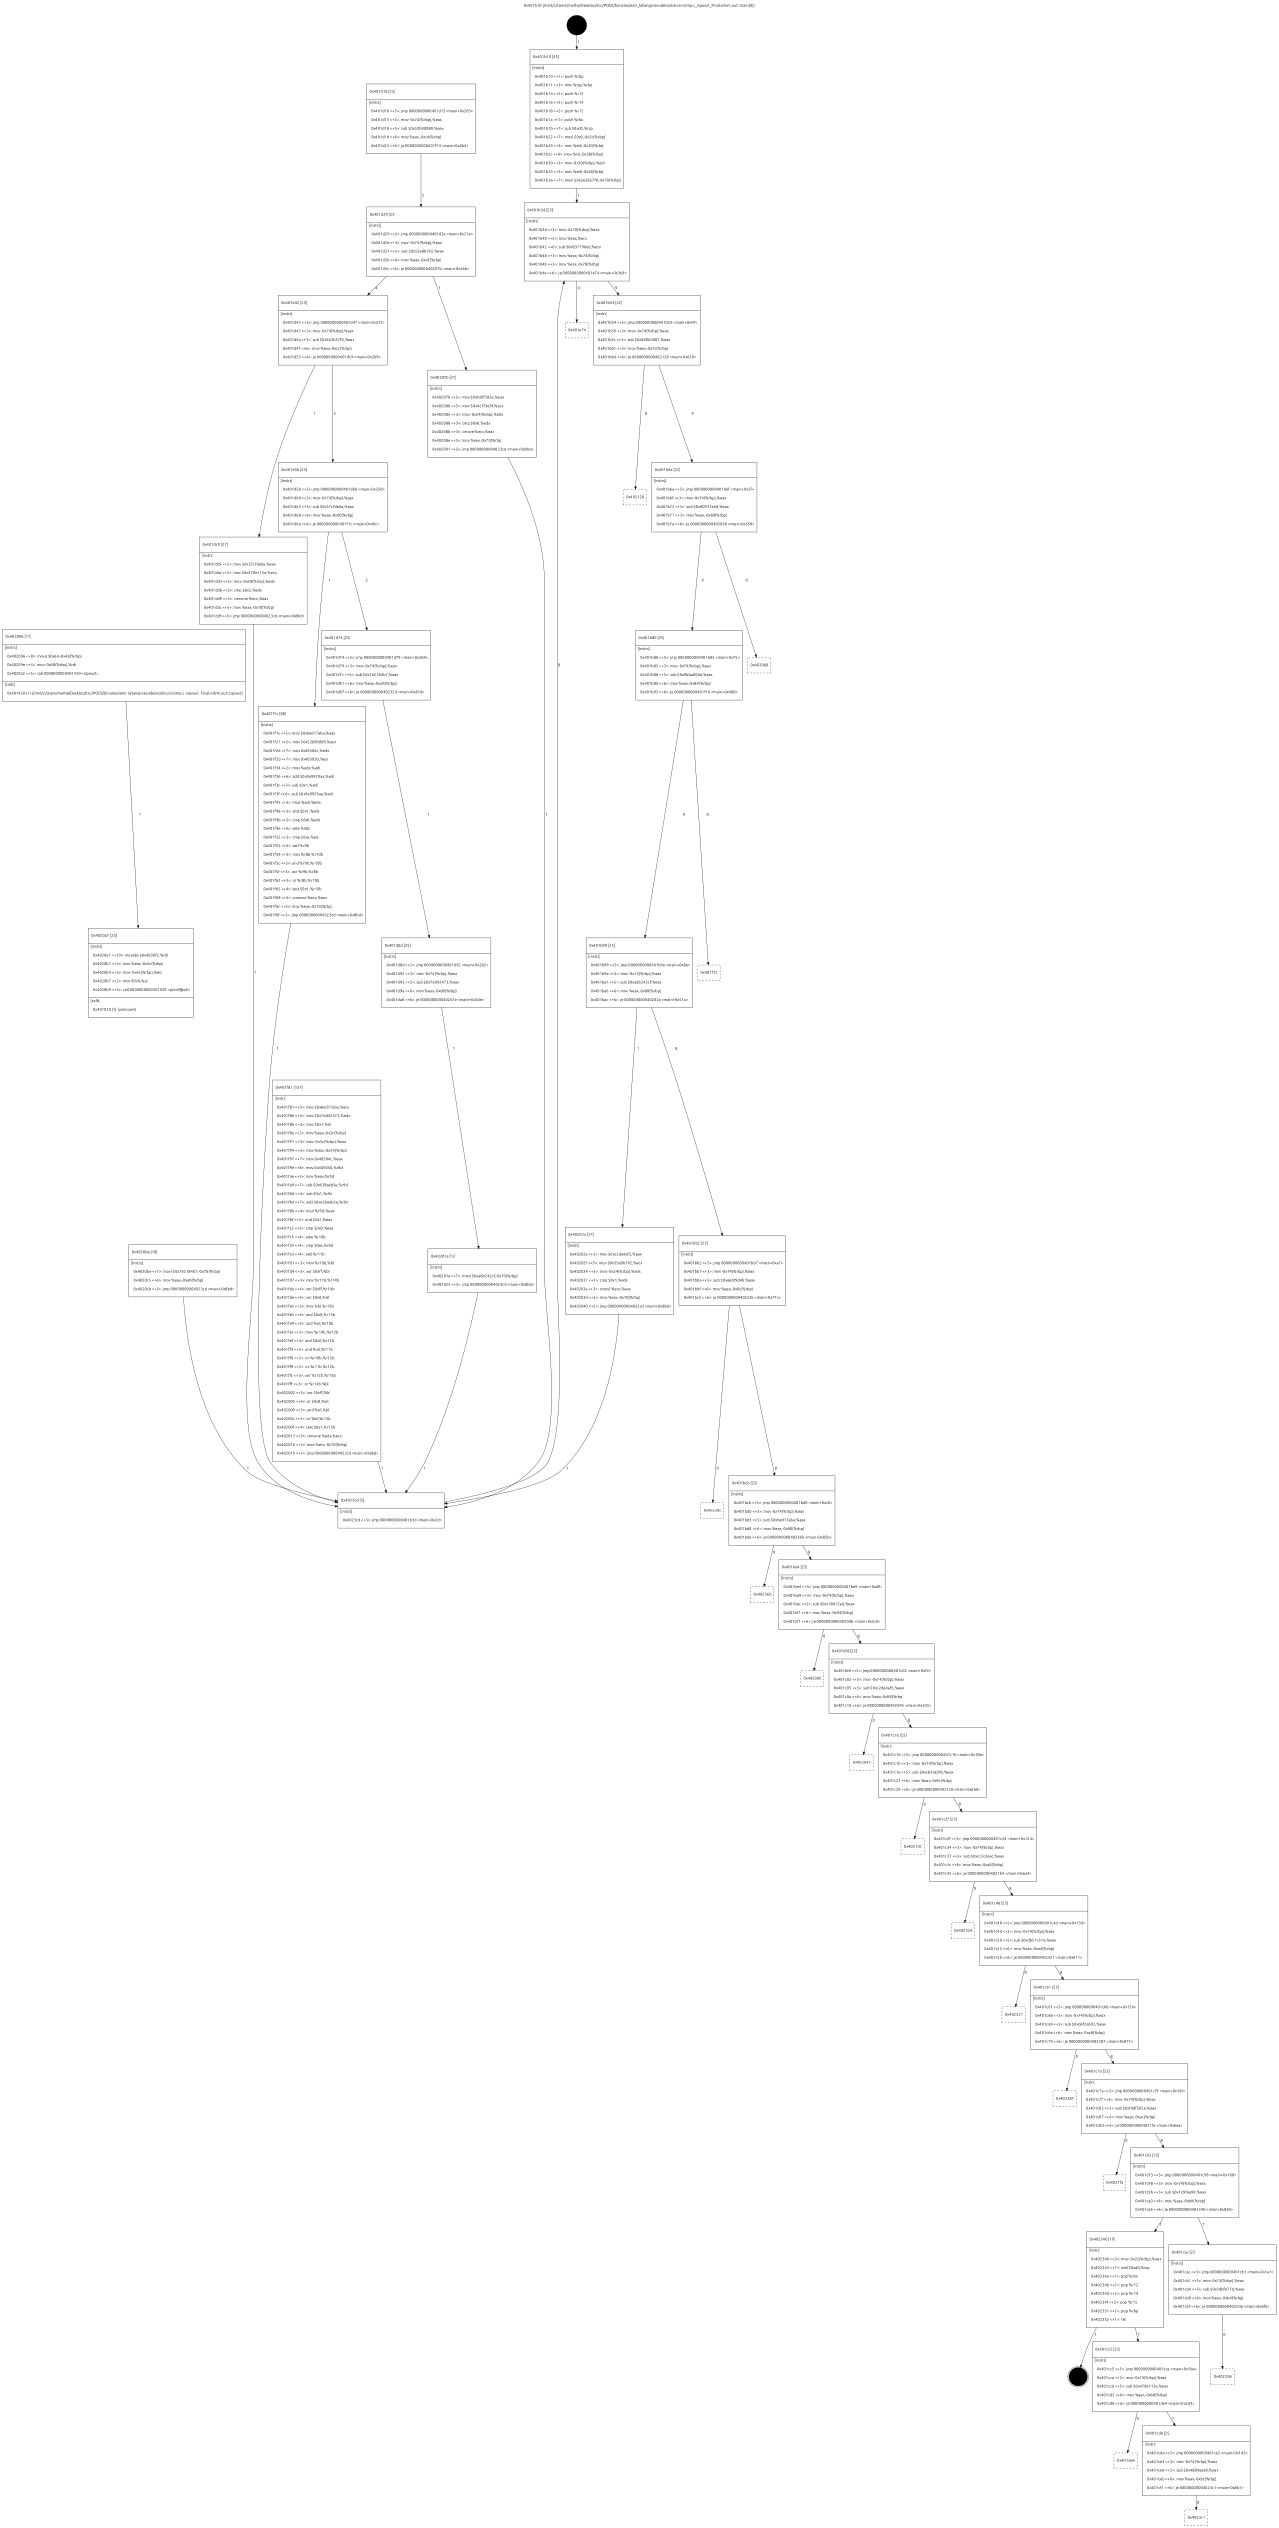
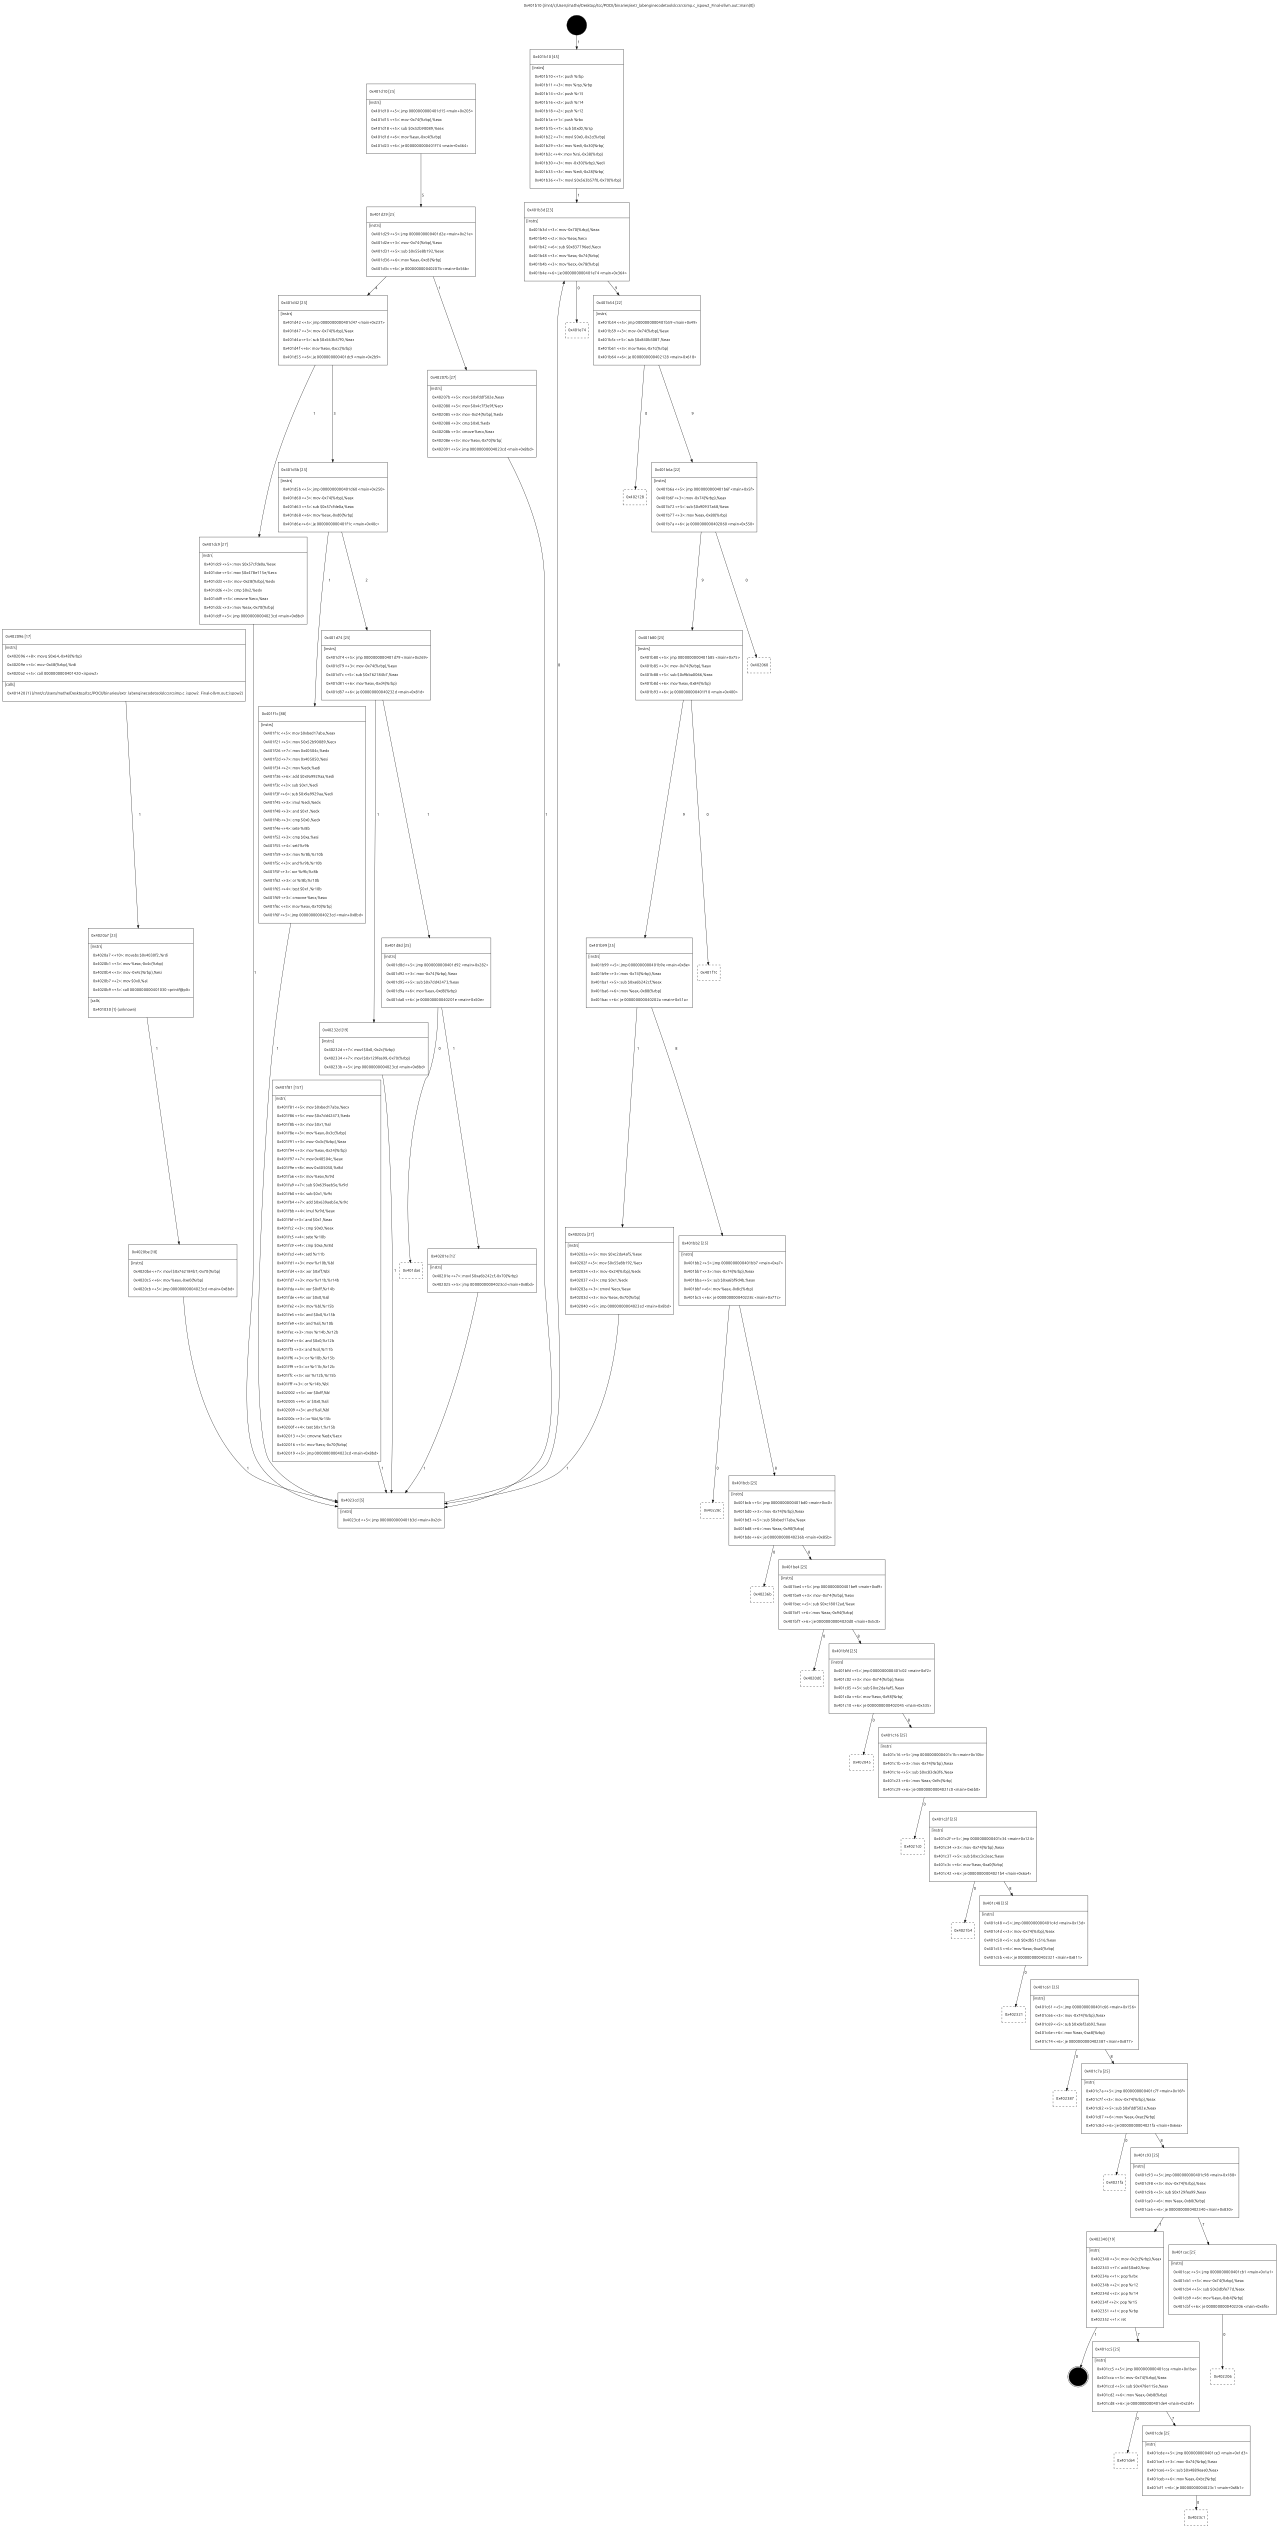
node "0x40232d [19]": added
edge "0x4020a7 [23]" -> "0x4020be [18]": added, label "1"
node "0x401da6": added
edge "0x401c16 [25]" -> "0x401c2f [25]": removed, label "8"
edge "0x401c48 [25]" -> "0x401c61 [25]": removed, label "8"
